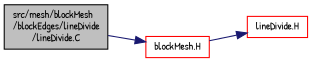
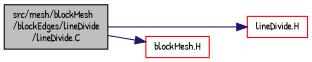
edge "blockMesh.H" -> "lineDivide.H": now "src/mesh/blockMesh /blockEdges/lineDivide /lineDivide.C" -> "lineDivide.H"
